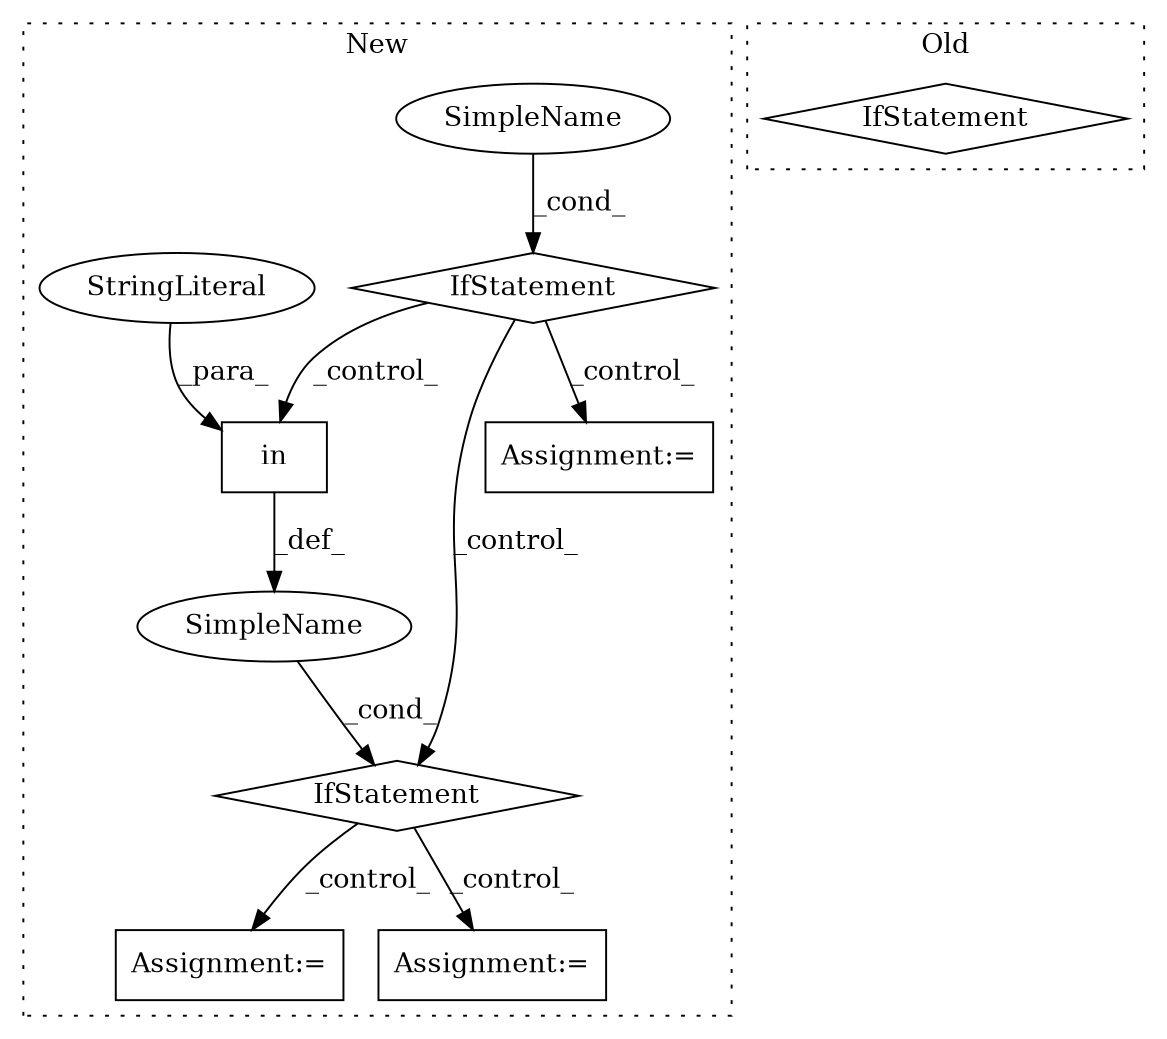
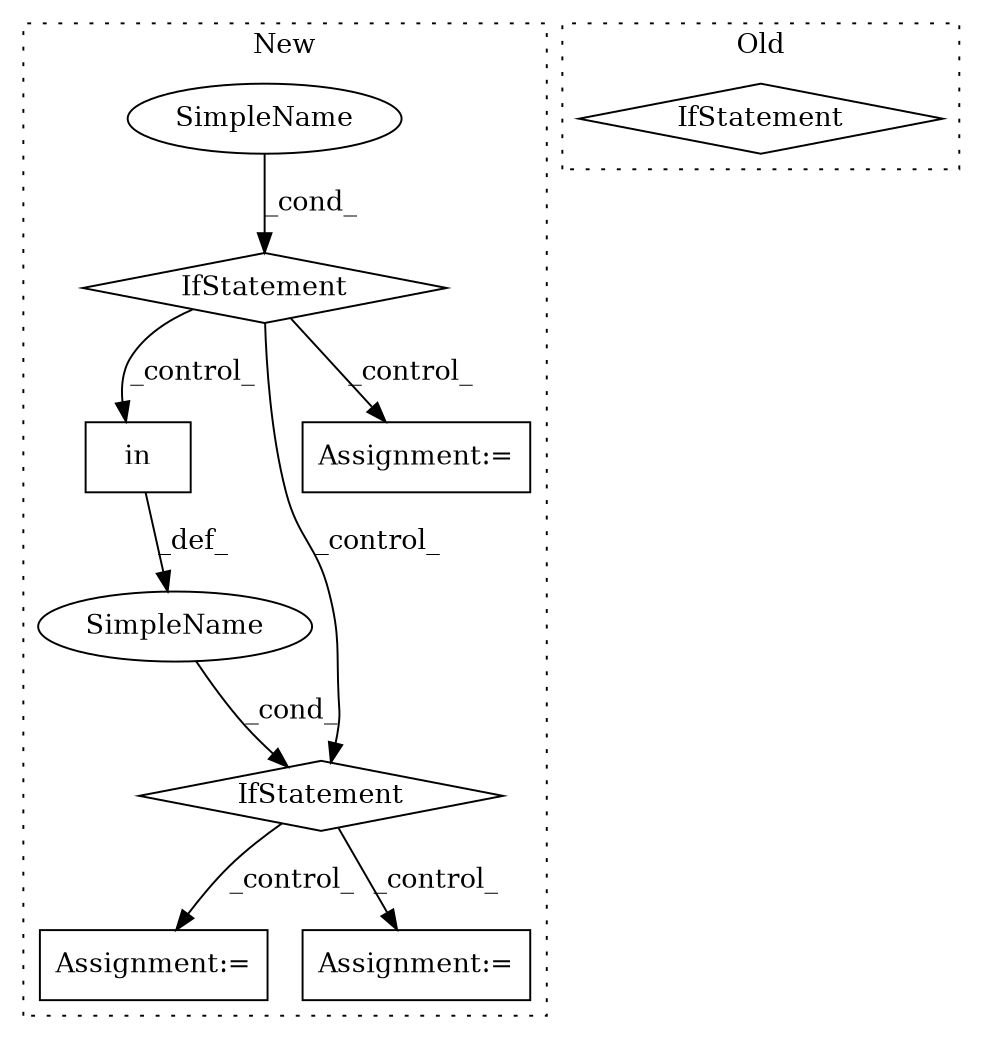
node "StringLiteral": removed
